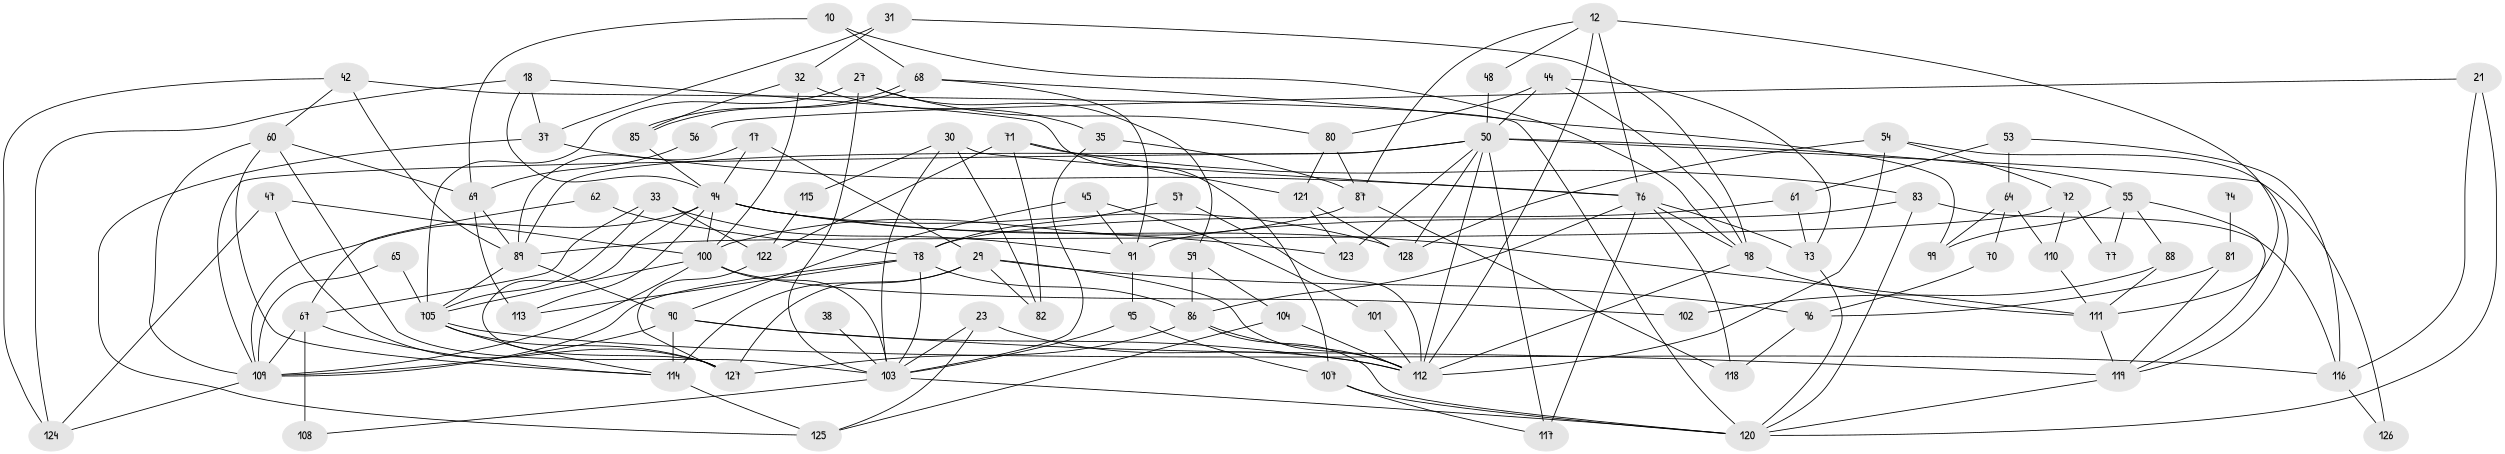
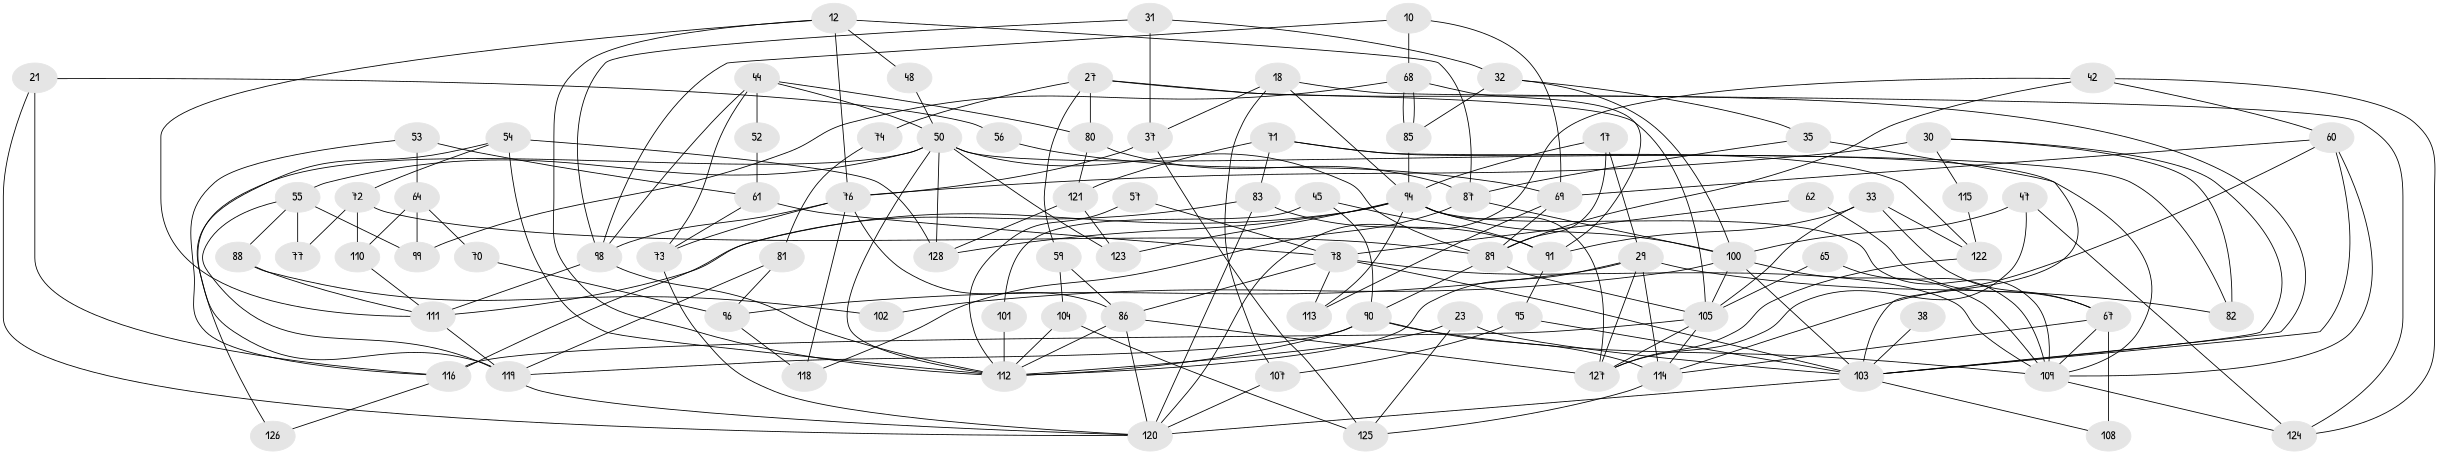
edge "27" -- "74": added
node "52": added
node "705": label "705" -> "105"
node "117": removed
